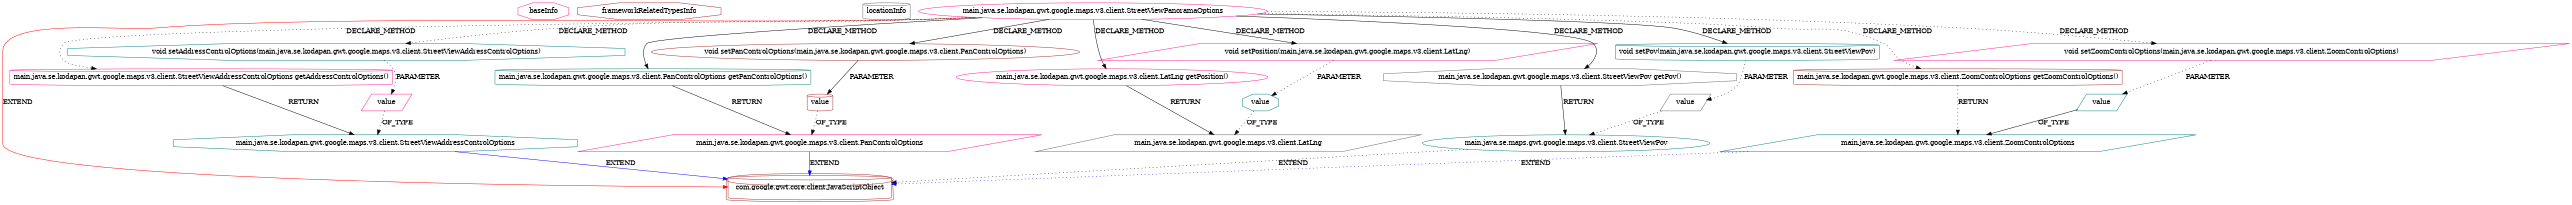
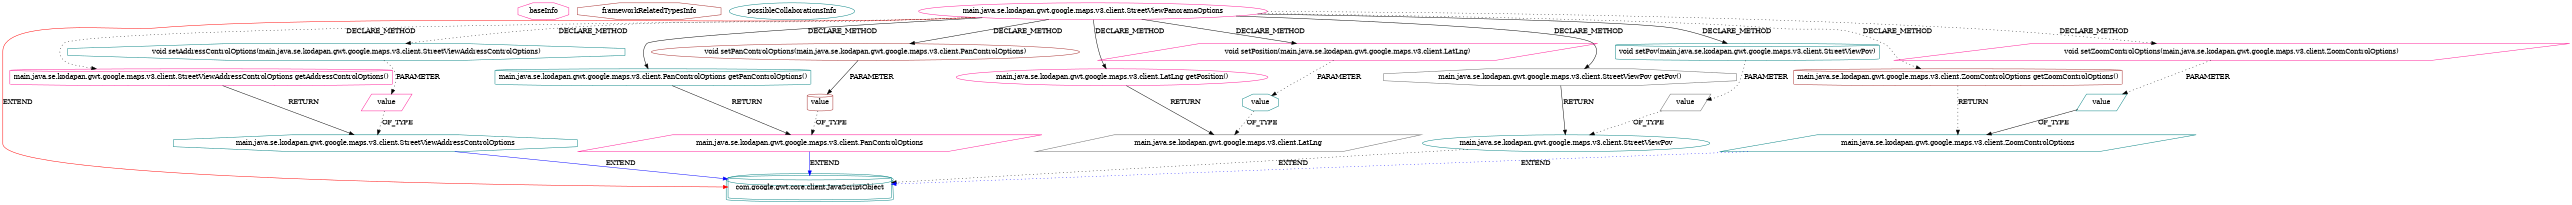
node "possibleCollaborationsInfo": added
node "locationInfo": removed
node "main.java.se.maps.gwt.google.maps.v3.client.StreetViewPov": label "main.java.se.maps.gwt.google.maps.v3.client.StreetViewPov" -> "main.java.se.kodapan.gwt.google.maps.v3.client.StreetViewPov"
node "com.google.gwt.core.client.JavaScriptObject": color brown -> teal
